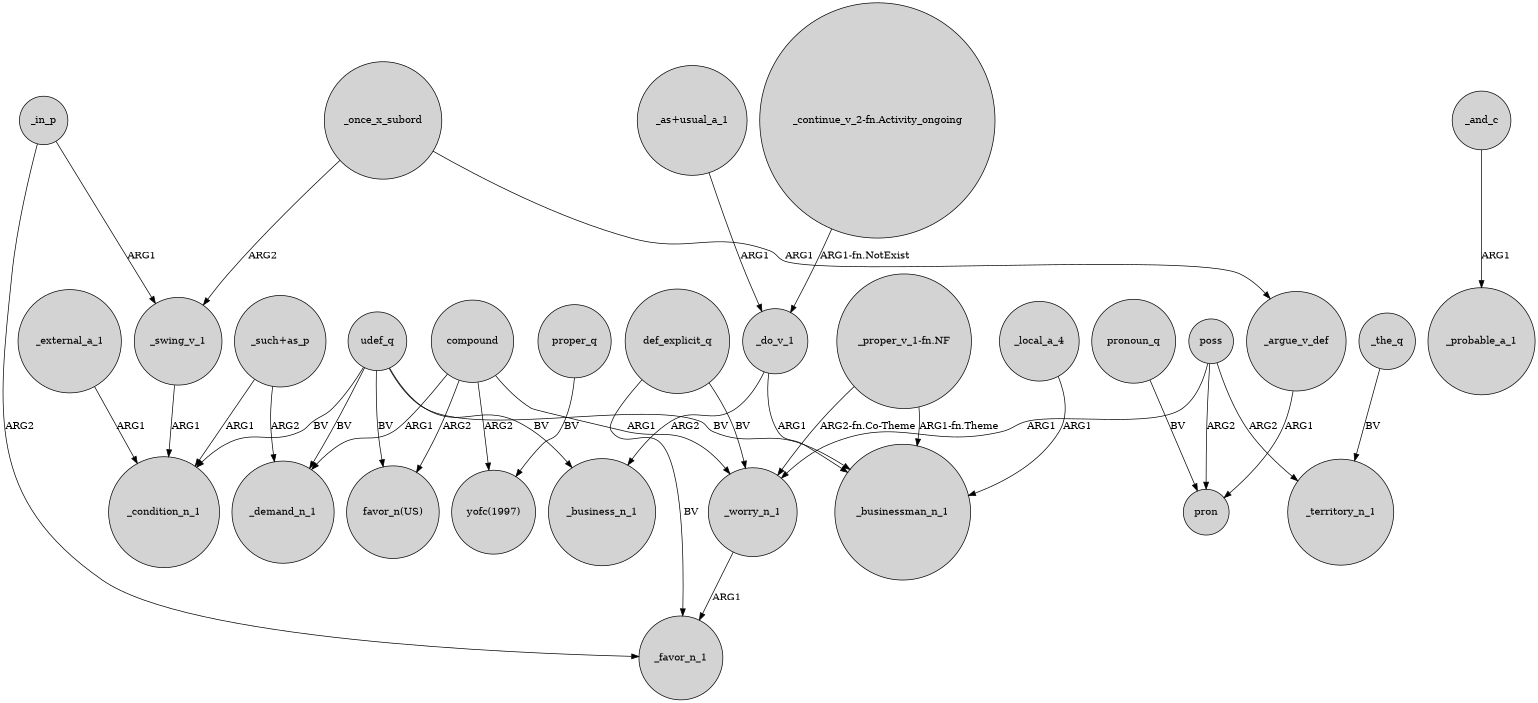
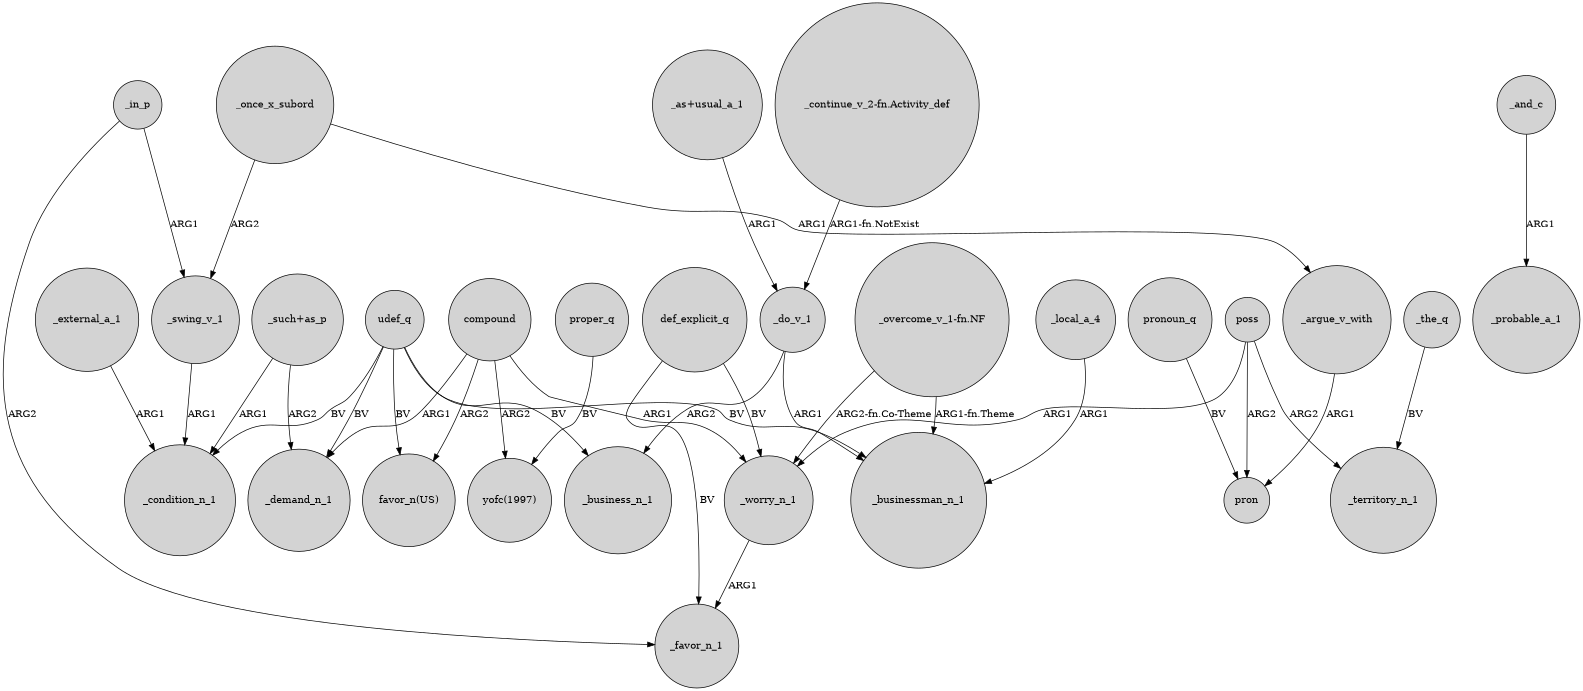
node "_continue_v_2-fn.Activity_ongoing": label "_continue_v_2-fn.Activity_ongoing" -> "_continue_v_2-fn.Activity_def"
node "_proper_v_1-fn.NF": label "_proper_v_1-fn.NF" -> "_overcome_v_1-fn.NF"
node "_argue_v_def": label "_argue_v_def" -> "_argue_v_with"
